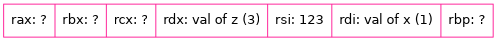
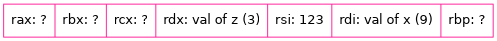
node "rax: ?": text "rdi: val of x (1)" -> "rdi: val of x (9)"
